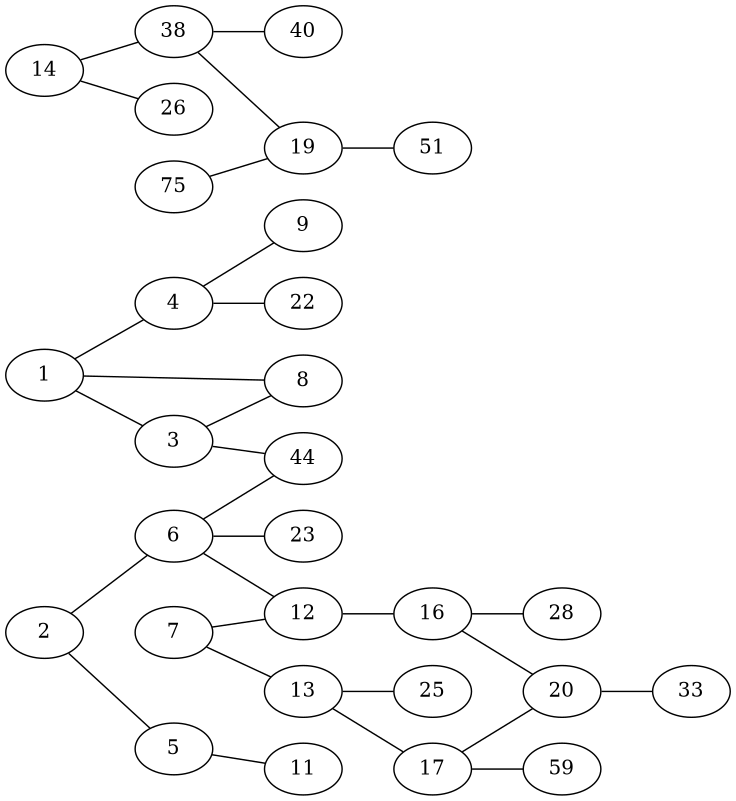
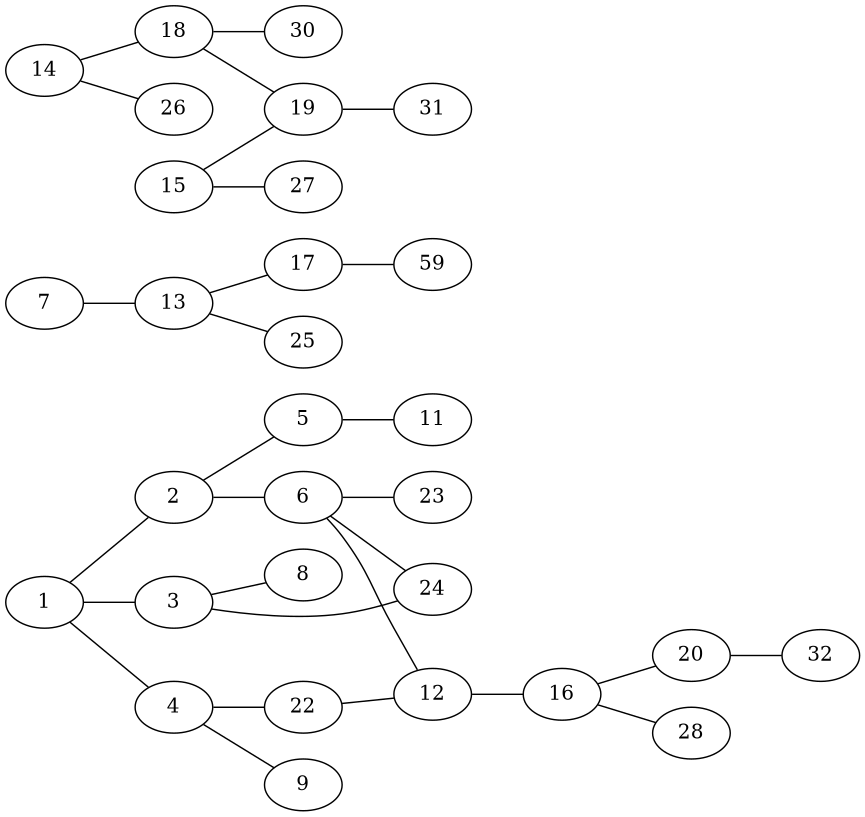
node "38": label "38" -> "18"
node "40": label "40" -> "30"
node "51": label "51" -> "31"
node "75": label "75" -> "15"
node "27": added
edge "1" -- "8": now "1" -- "2"
node "44": label "44" -> "24"
edge "12" -- "7": now "12" -- "22"
node "33": label "33" -> "32"
edge "20" -- "17": removed
